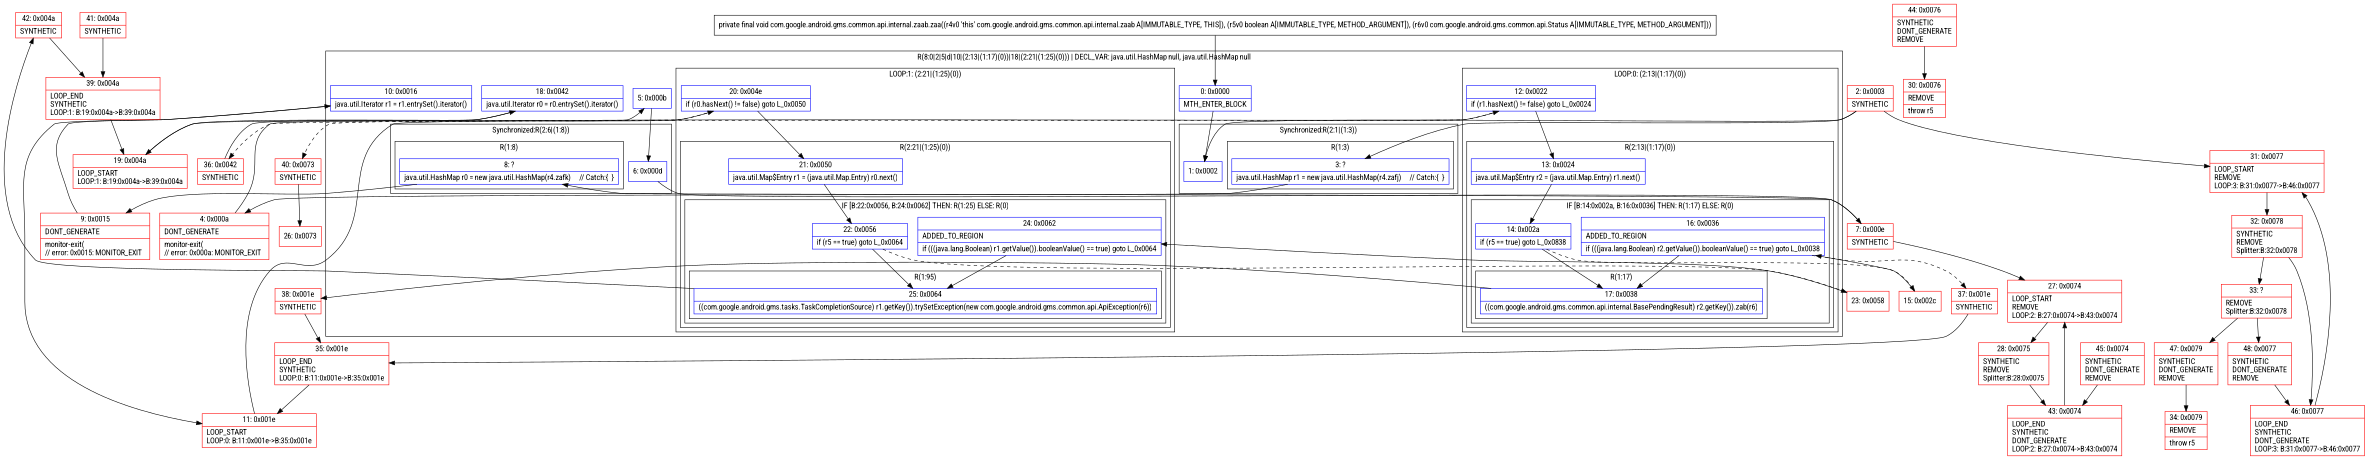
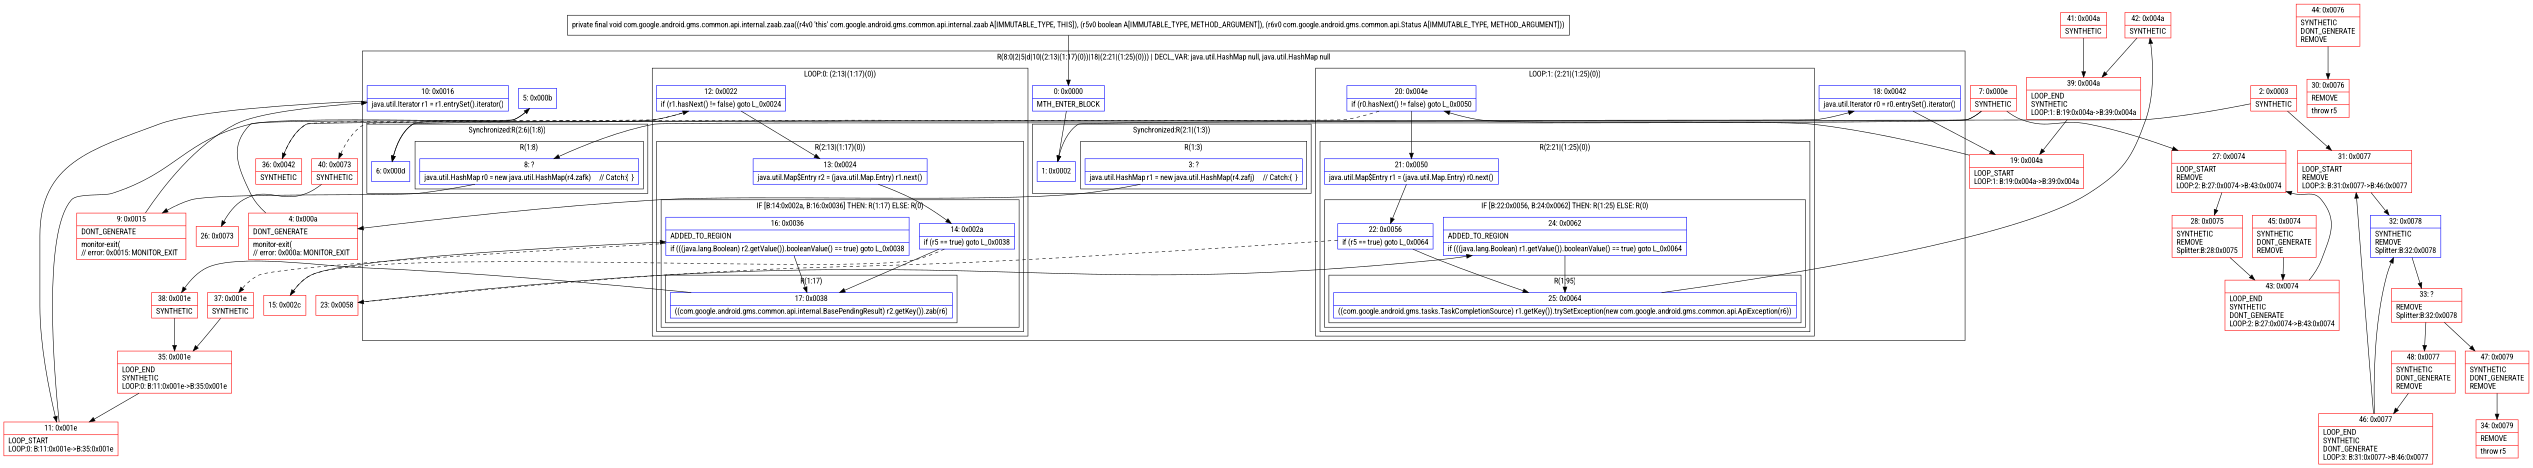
edge "2: 0x0003" -> "3: ?": removed
edge "6: 0x000d" -> "7: 0x000e": reversed
node "32: 0x0078": color red -> blue
node "14: 0x002a": text "if (r5 == true) goto L_0x0838" -> "if (r5 == true) goto L_0x0038"
edge "32: 0x0078" -> "46: 0x0077": reversed
